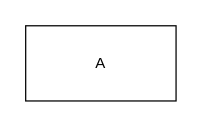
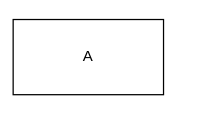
node "A": moved (101, 63) -> (88, 57)
